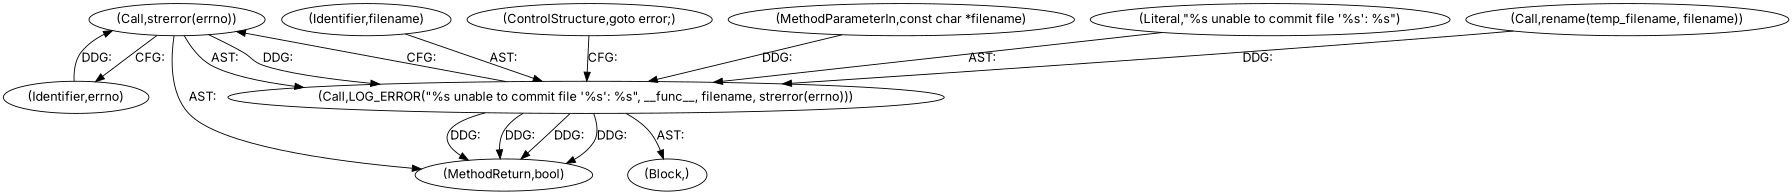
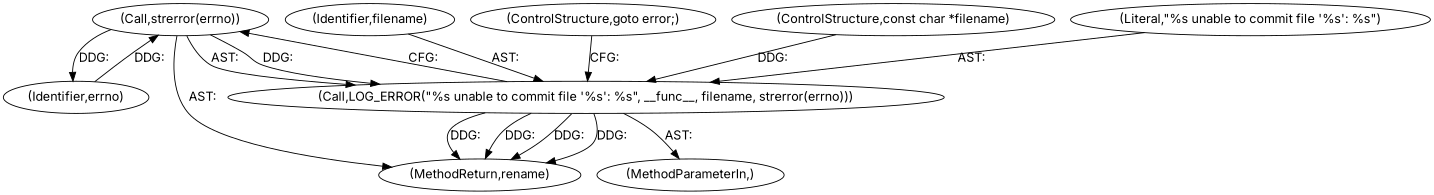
node "(MethodParameterIn,const char *filename)": label "(MethodParameterIn,const char *filename)" -> "(ControlStructure,const char *filename)"
node "(Call,rename(temp_filename, filename))": removed
edge "(Call,strerror(errno))" -> "(Identifier,errno)": label "CFG: " -> "DDG: "
node "(MethodReturn,bool)": label "(MethodReturn,bool)" -> "(MethodReturn,rename)"
node "(Block,)": label "(Block,)" -> "(MethodParameterIn,)"
